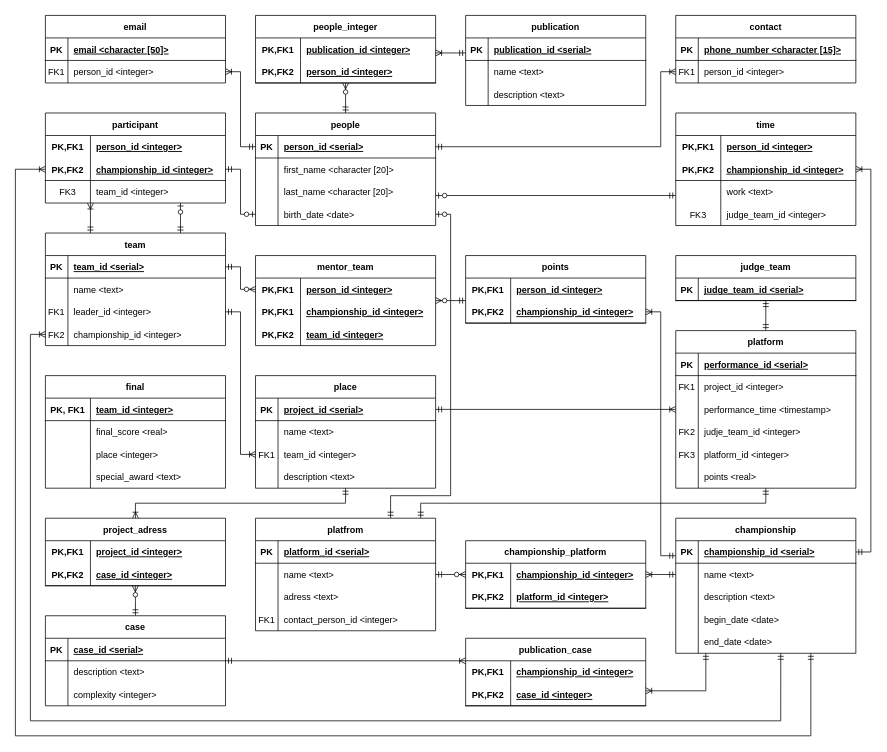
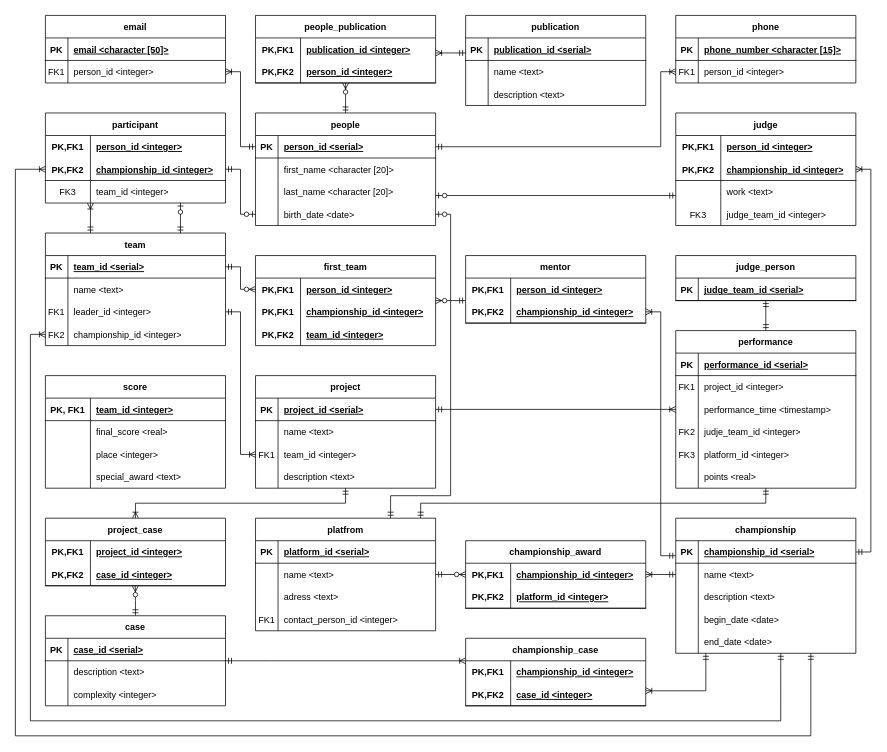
node "people_integer": label "people_integer" -> "people_publication"
node "contact": label "contact" -> "phone"
node "time": label "time" -> "judge"
node "mentor_team": label "mentor_team" -> "first_team"
node "points": label "points" -> "mentor"
node "judge_team": label "judge_team" -> "judge_person"
node "platform": label "platform" -> "performance"
node "final": label "final" -> "score"
node "place": label "place" -> "project"
node "project_adress": label "project_adress" -> "project_case"
node "championship_platform": label "championship_platform" -> "championship_award"
node "publication_case": label "publication_case" -> "championship_case"
